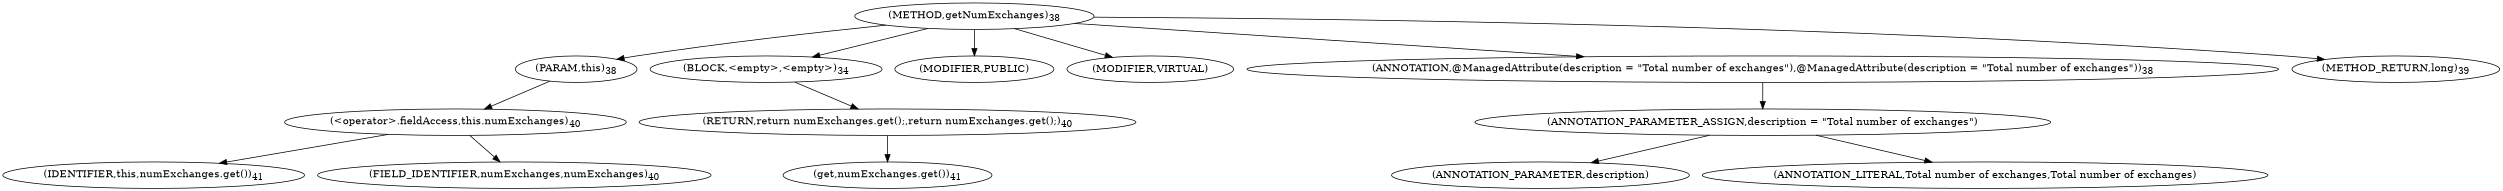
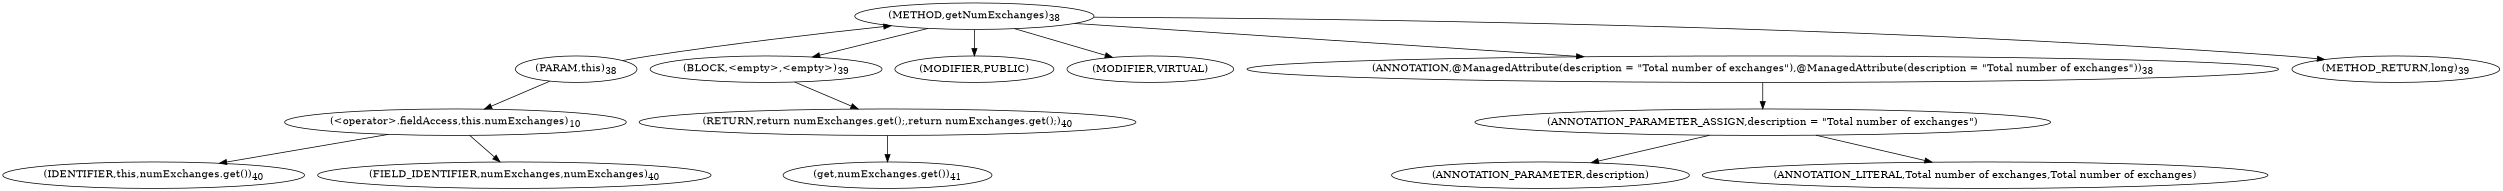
edge "(METHOD,getNumExchanges)" -> "(PARAM,this)": reversed
node "(BLOCK,<empty>,<empty>)": text "34" -> "39"
node "(<operator>.fieldAccess,this.numExchanges)": text "40" -> "10"
node "(IDENTIFIER,this,numExchanges.get())": text "41" -> "40"
